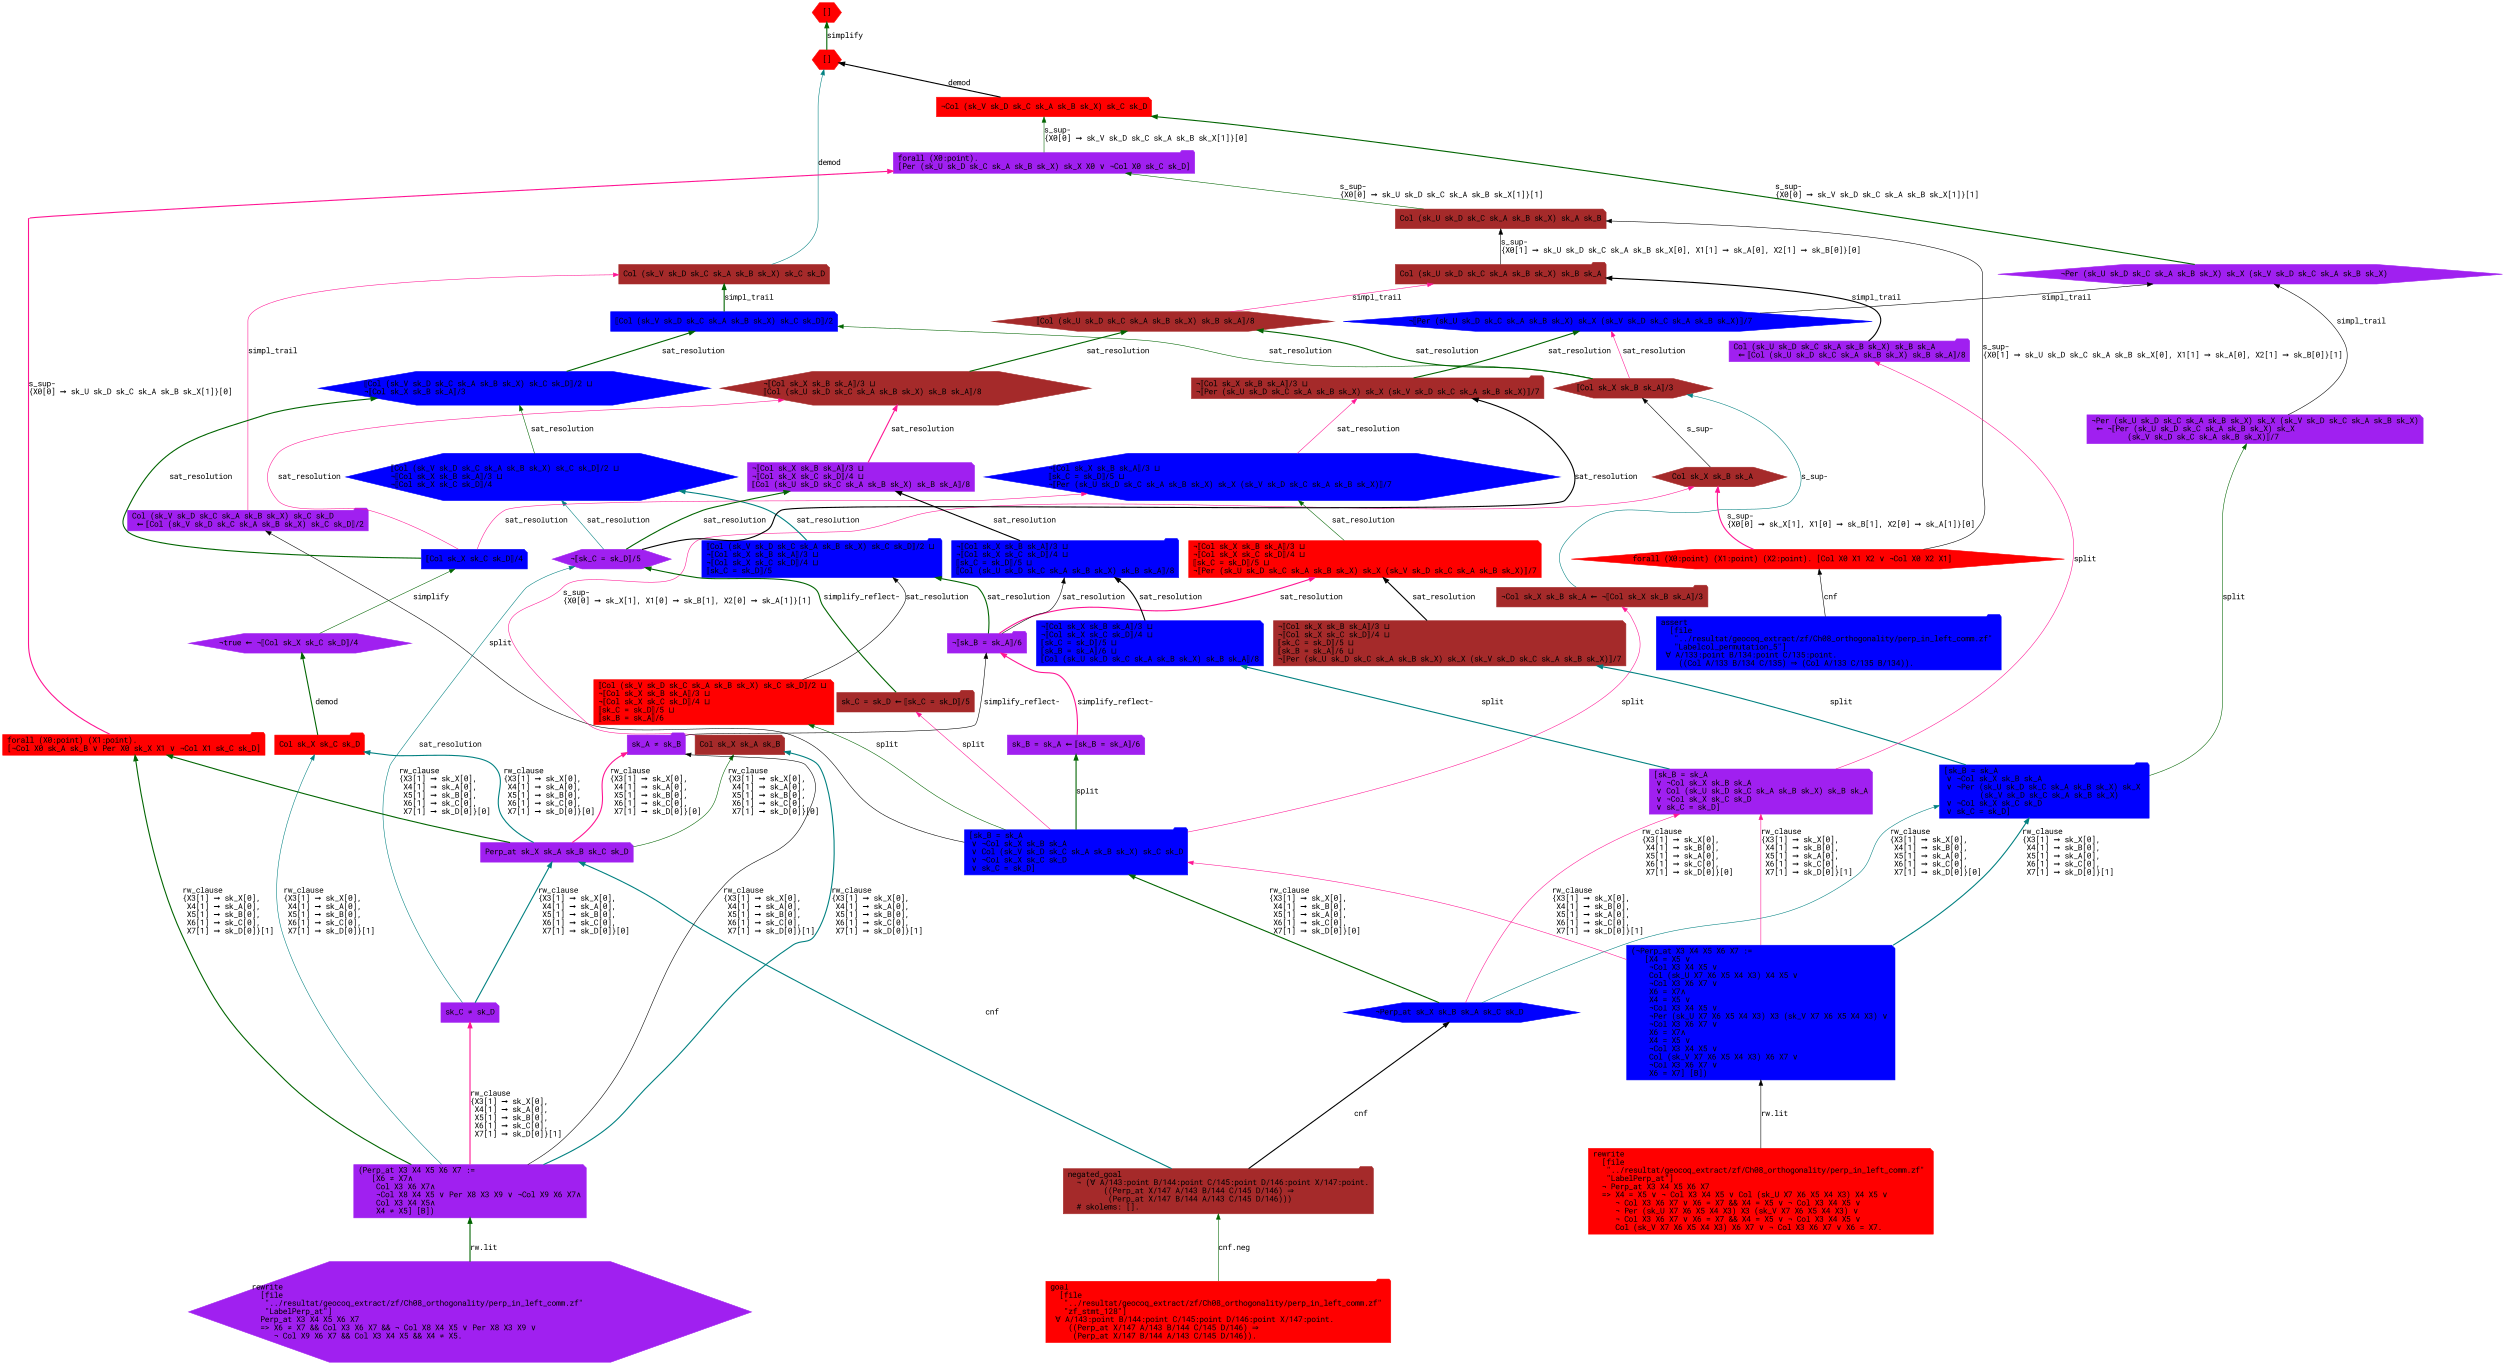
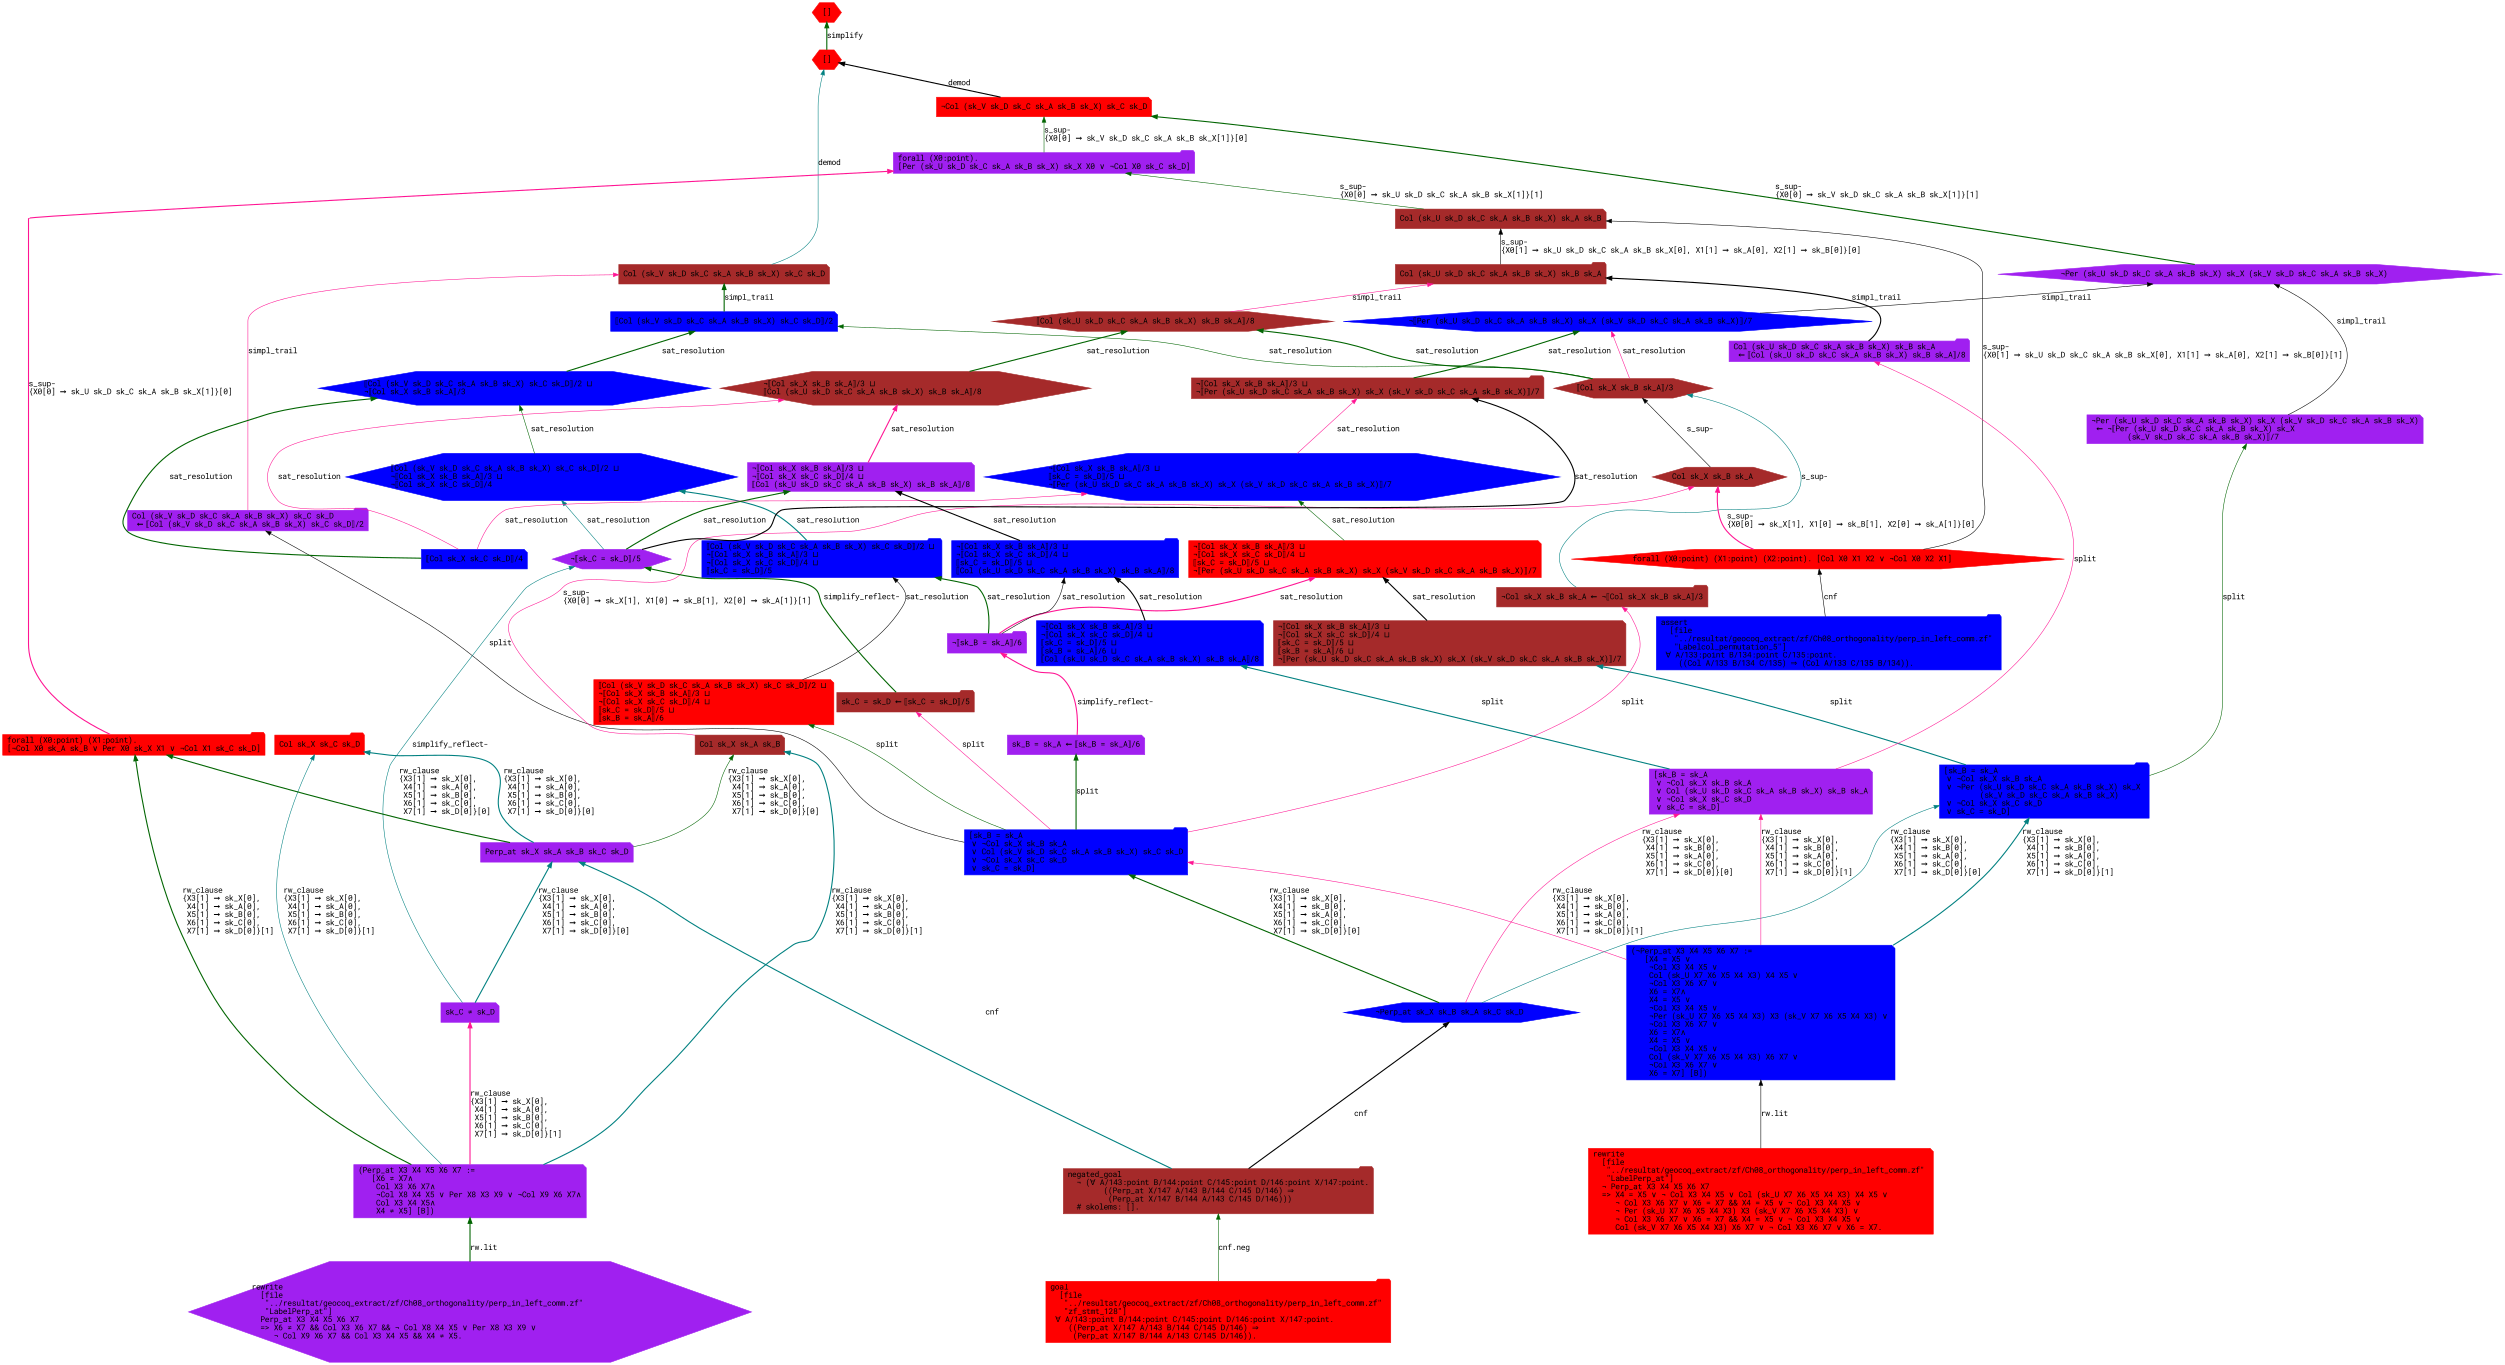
node "¬true ← ¬⟦Col sk_X sk_C sk_D⟧/4": removed
edge "sk_C ≠ sk_D" -> "¬⟦sk_C = sk_D⟧/5": label "sat_resolution" -> "simplify_reflect-"
node "sk_A ≠ sk_B": removed
